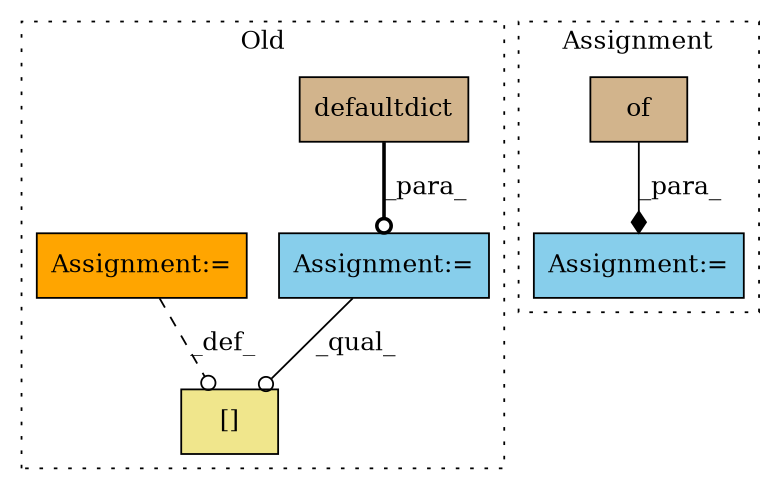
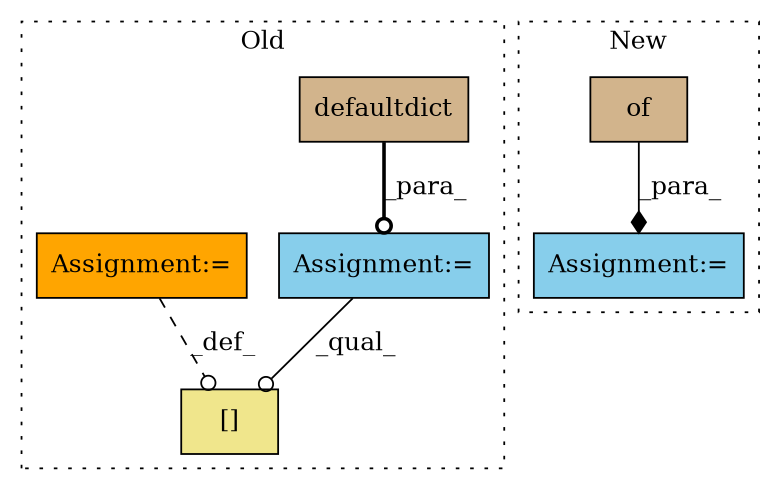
cluster "Assignment": label "Assignment" -> "New"
